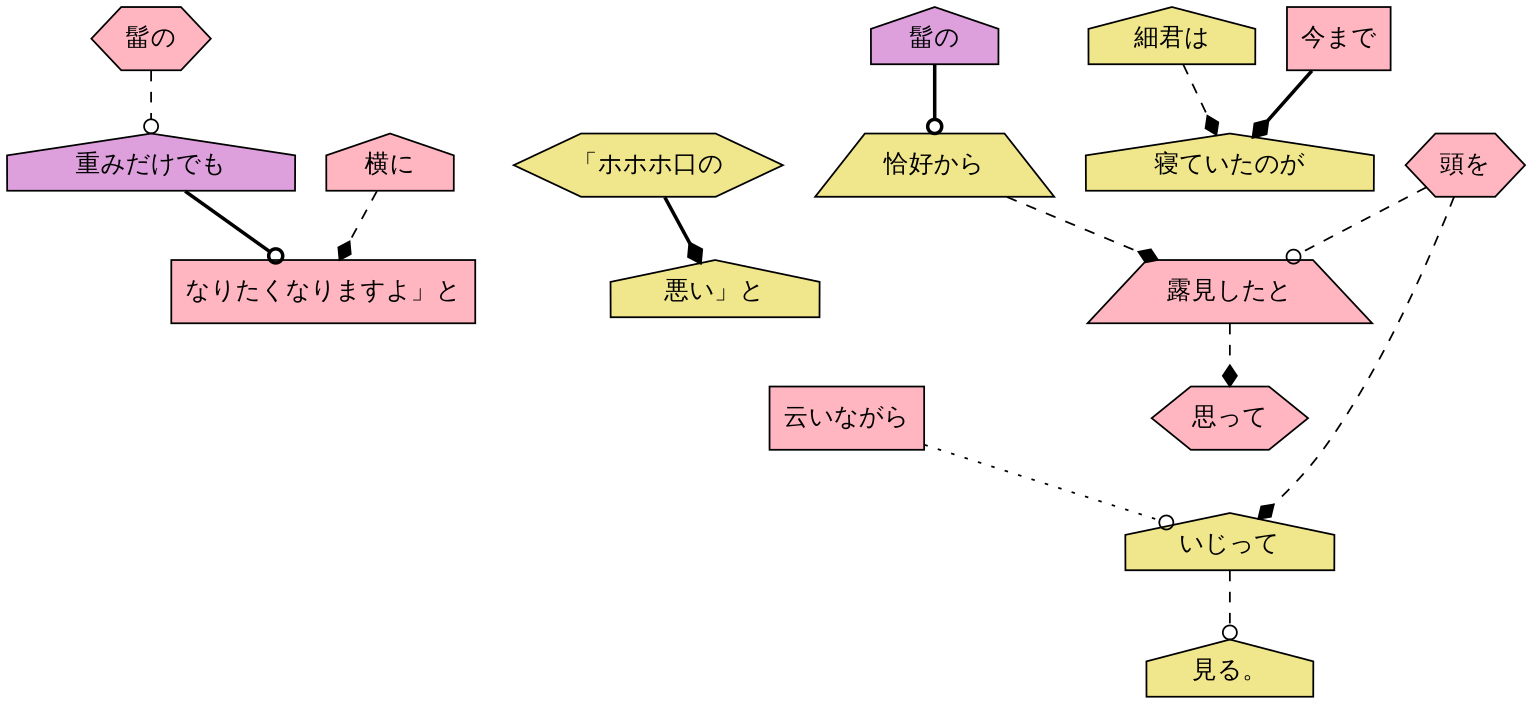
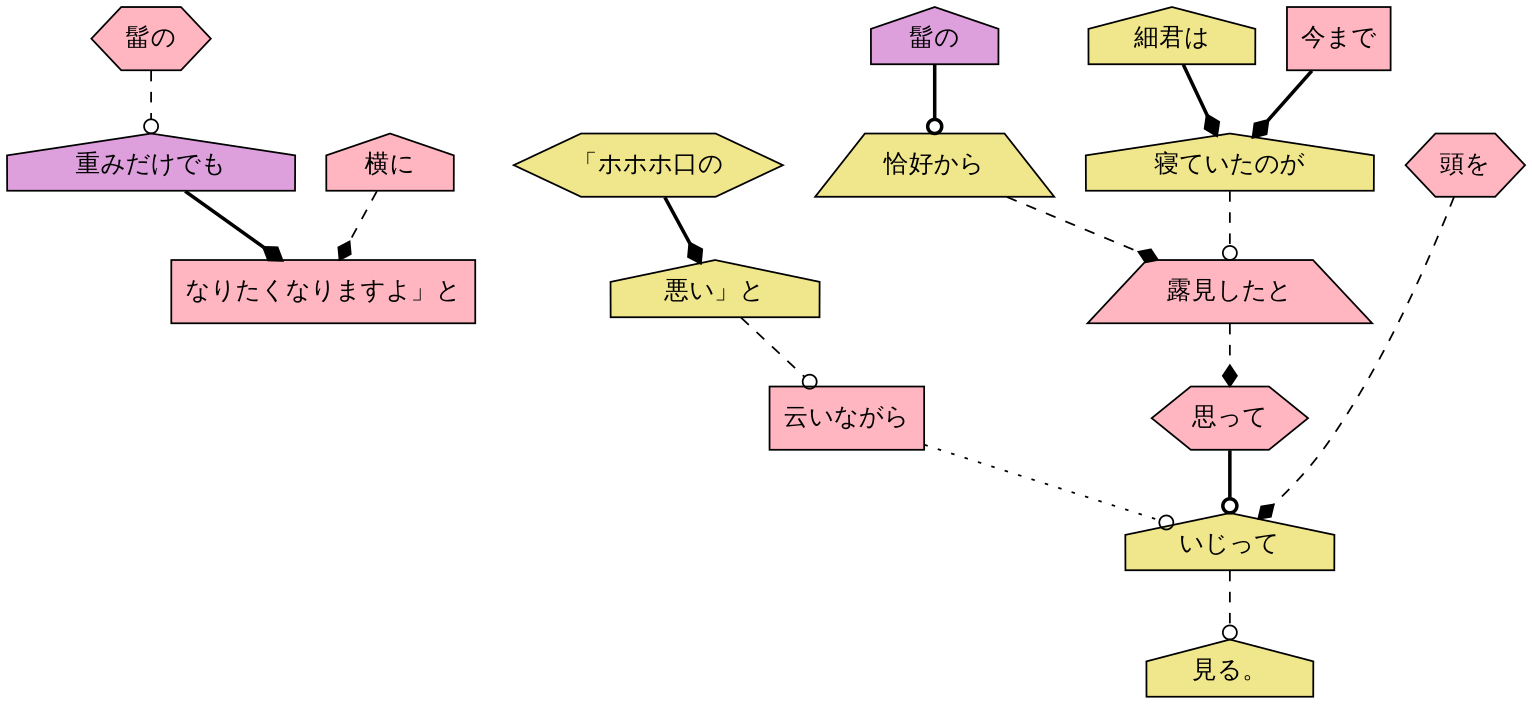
edge "細君は" -> "寝ていたのが": style dashed -> bold
edge "頭を" -> "露見したと": now "寝ていたのが" -> "露見したと"
edge "重みだけでも" -> "なりたくなりますよ」と": arrowhead odot -> diamond
edge "悪い」と" -> "云いながら": added
edge "思って" -> "いじって": added
